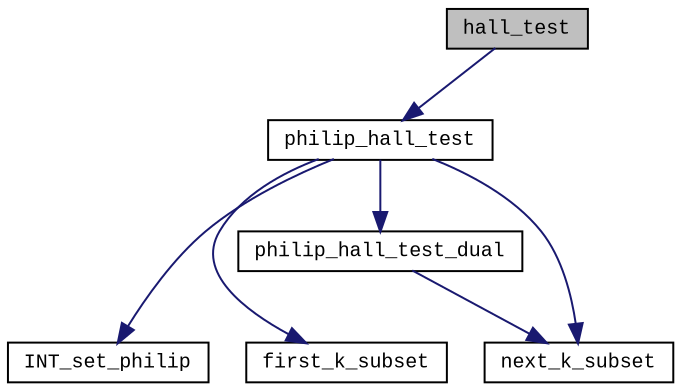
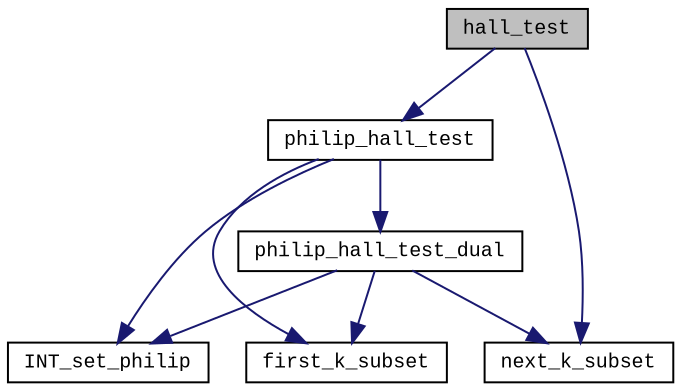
edge "philip_hall_test" -> "next_k_subset": now "hall_test" -> "next_k_subset"
edge "philip_hall_test_dual" -> "first_k_subset": added
edge "philip_hall_test_dual" -> "INT_set_philip": added
